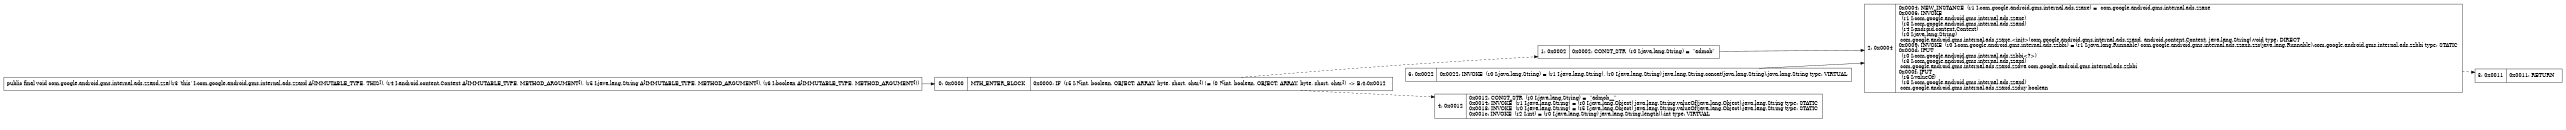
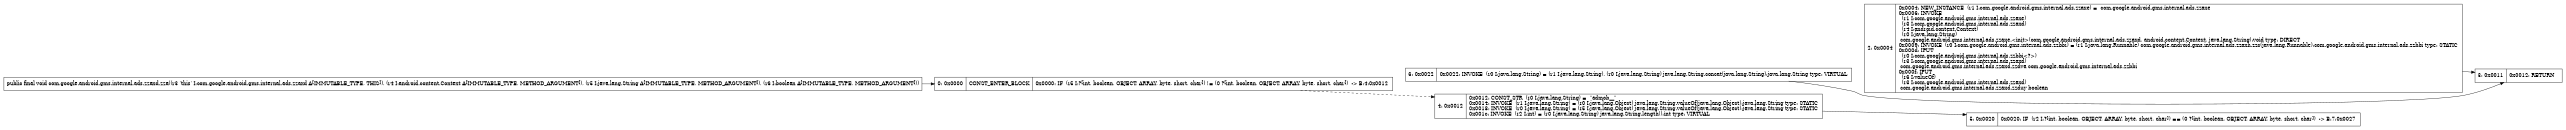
node "1: 0x0002": removed
edge "6: 0x0022" -> "2: 0x0004": now "6: 0x0022" -> "3: 0x0011"
edge "2: 0x0004" -> "3: 0x0011": style dashed -> solid
node "3: 0x0011": text "0x0011: RETURN" -> "0x0012: RETURN"
node "0: 0x0000": text "MTH_ENTER_BLOCK" -> "CONST_ENTER_BLOCK"
node "5: 0x0020": added
